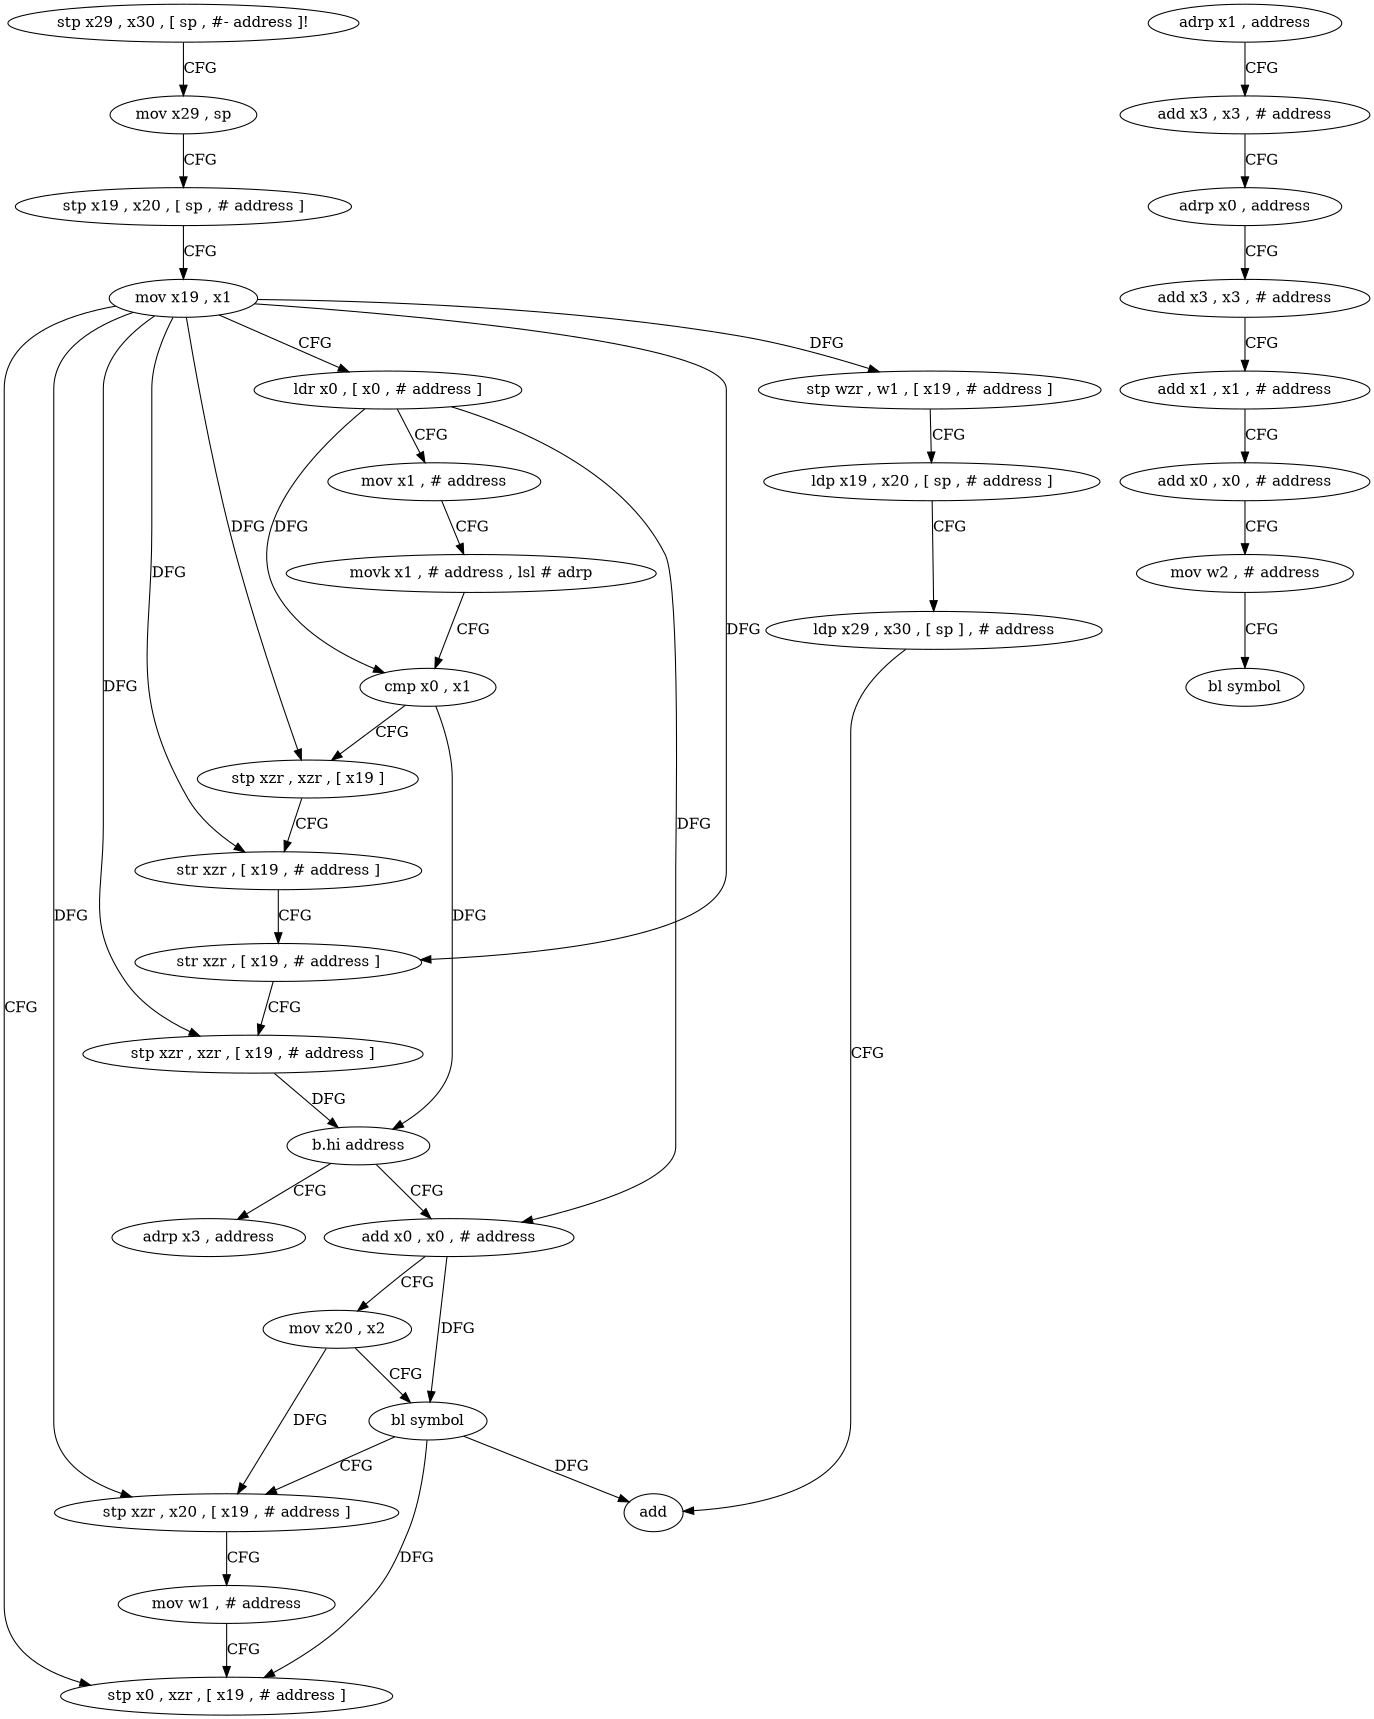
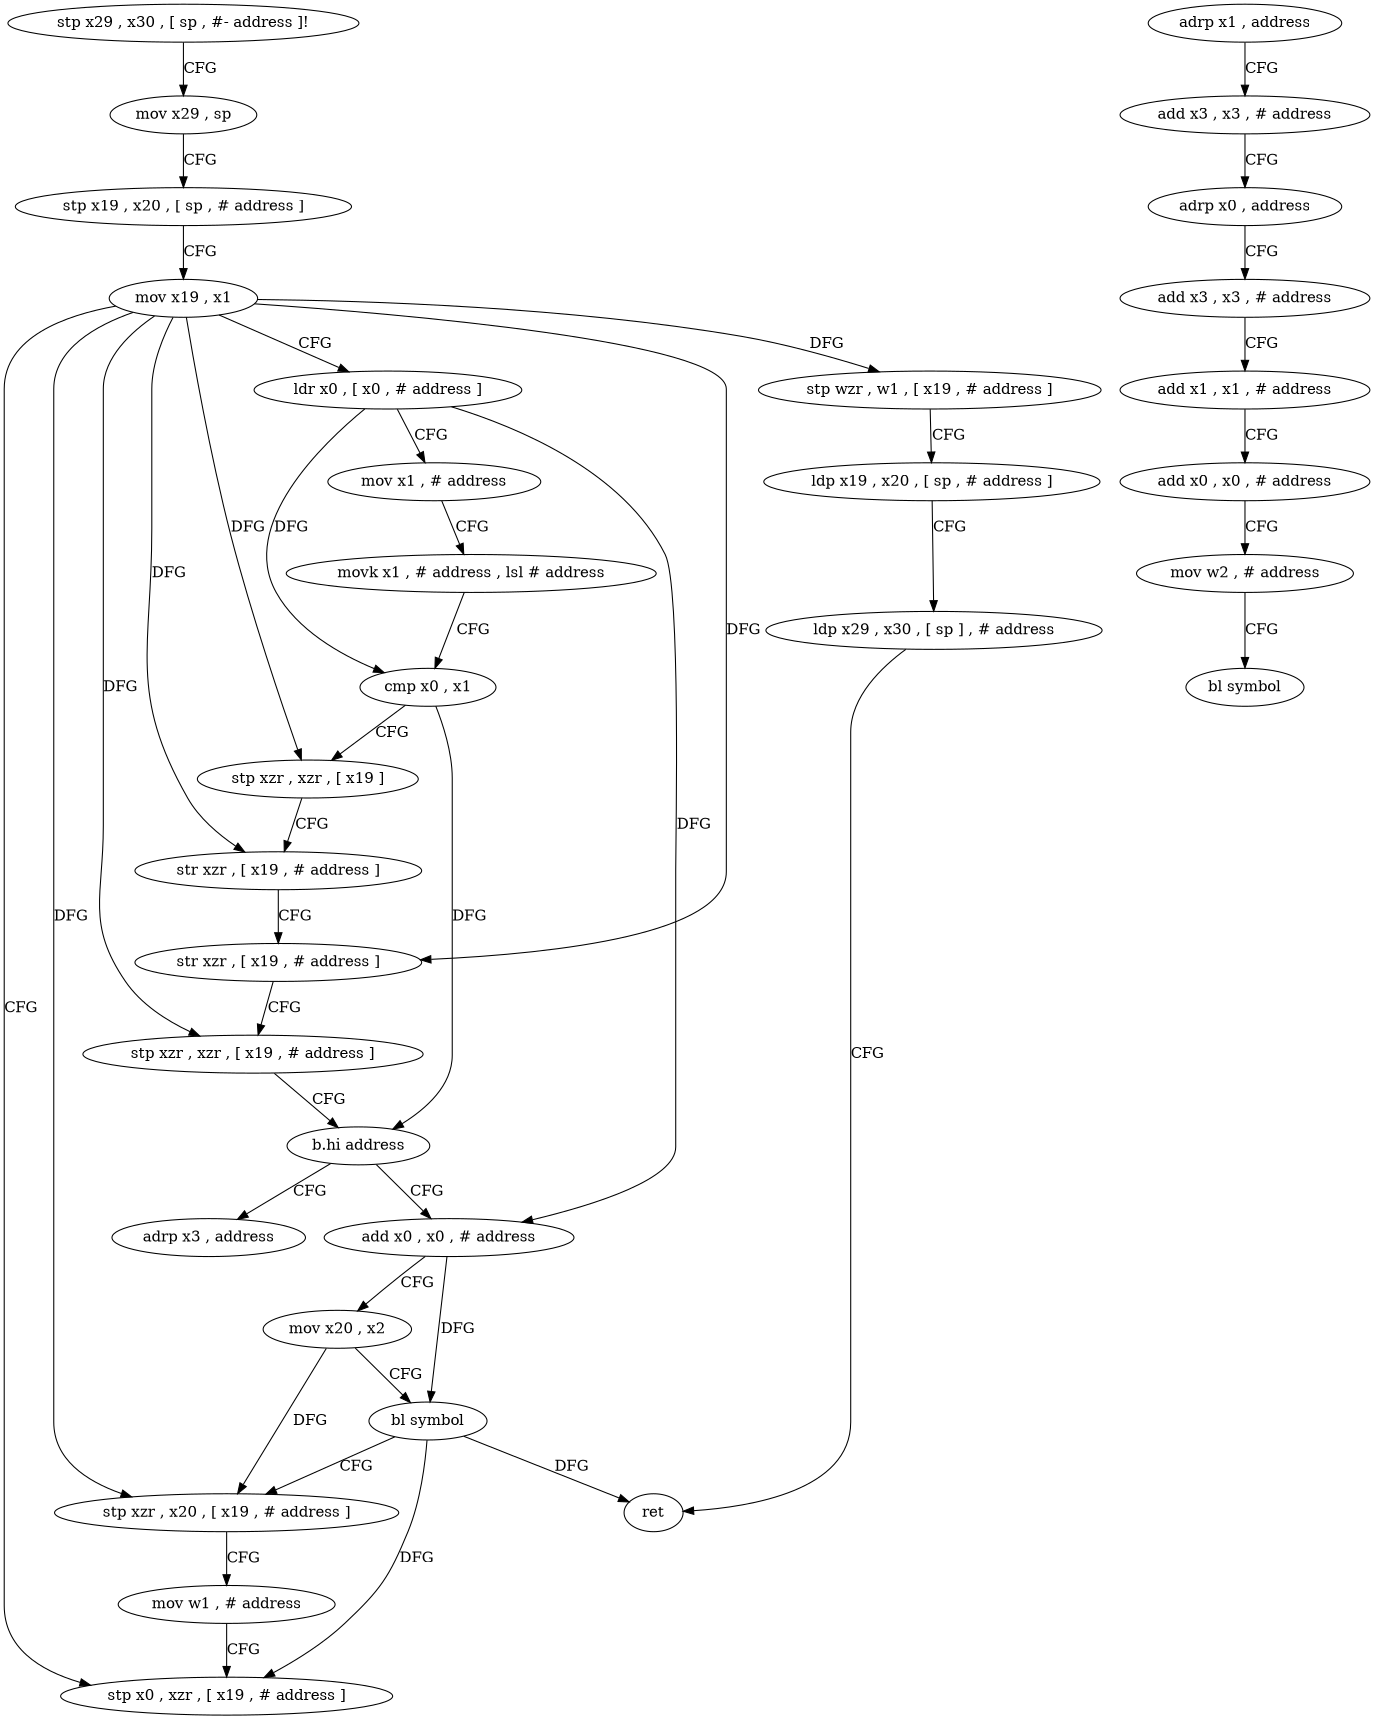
node "movk x1 , # address , lsl # adrp": label "movk x1 , # address , lsl # adrp" -> "movk x1 , # address , lsl # address"
edge "stp xzr , xzr , [ x19 , # address ]" -> "b.hi address": label "DFG" -> "CFG"
node "add": label "add" -> "ret"
